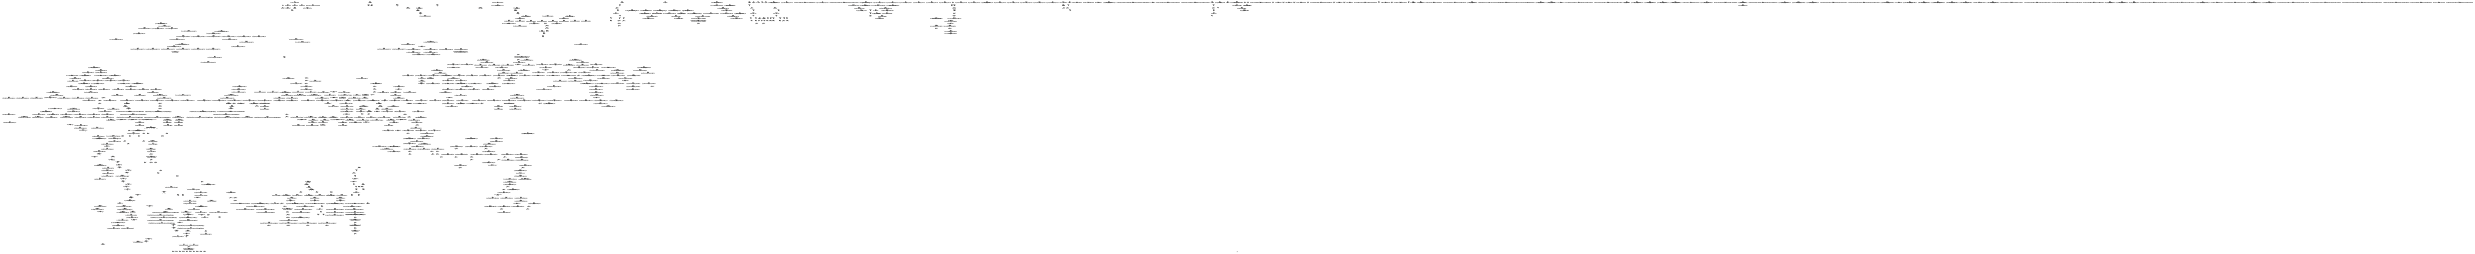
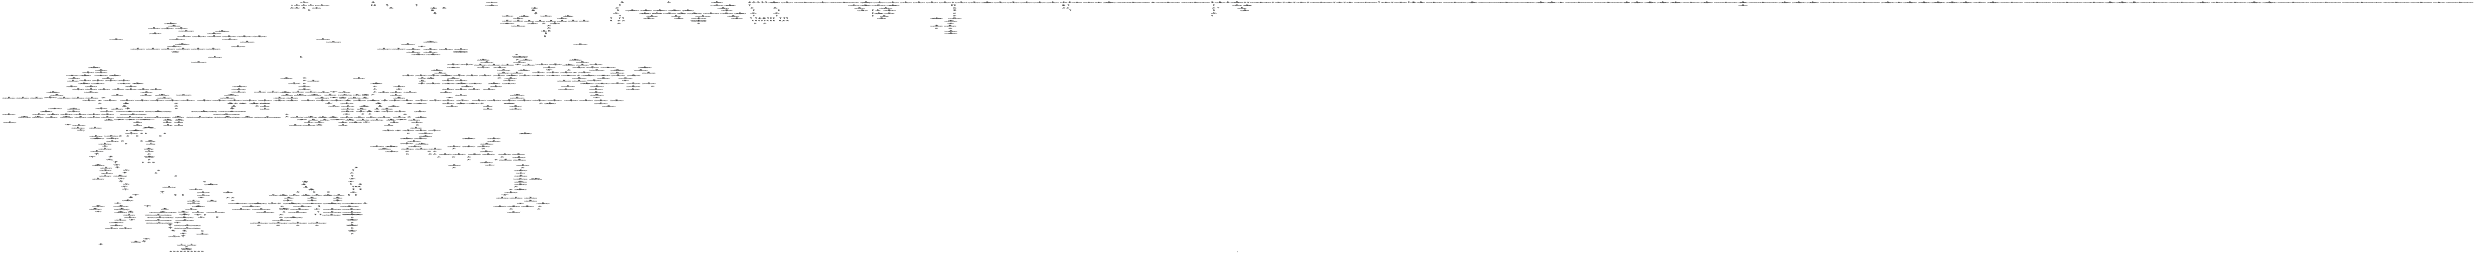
node "NodeID: 1131": removed
